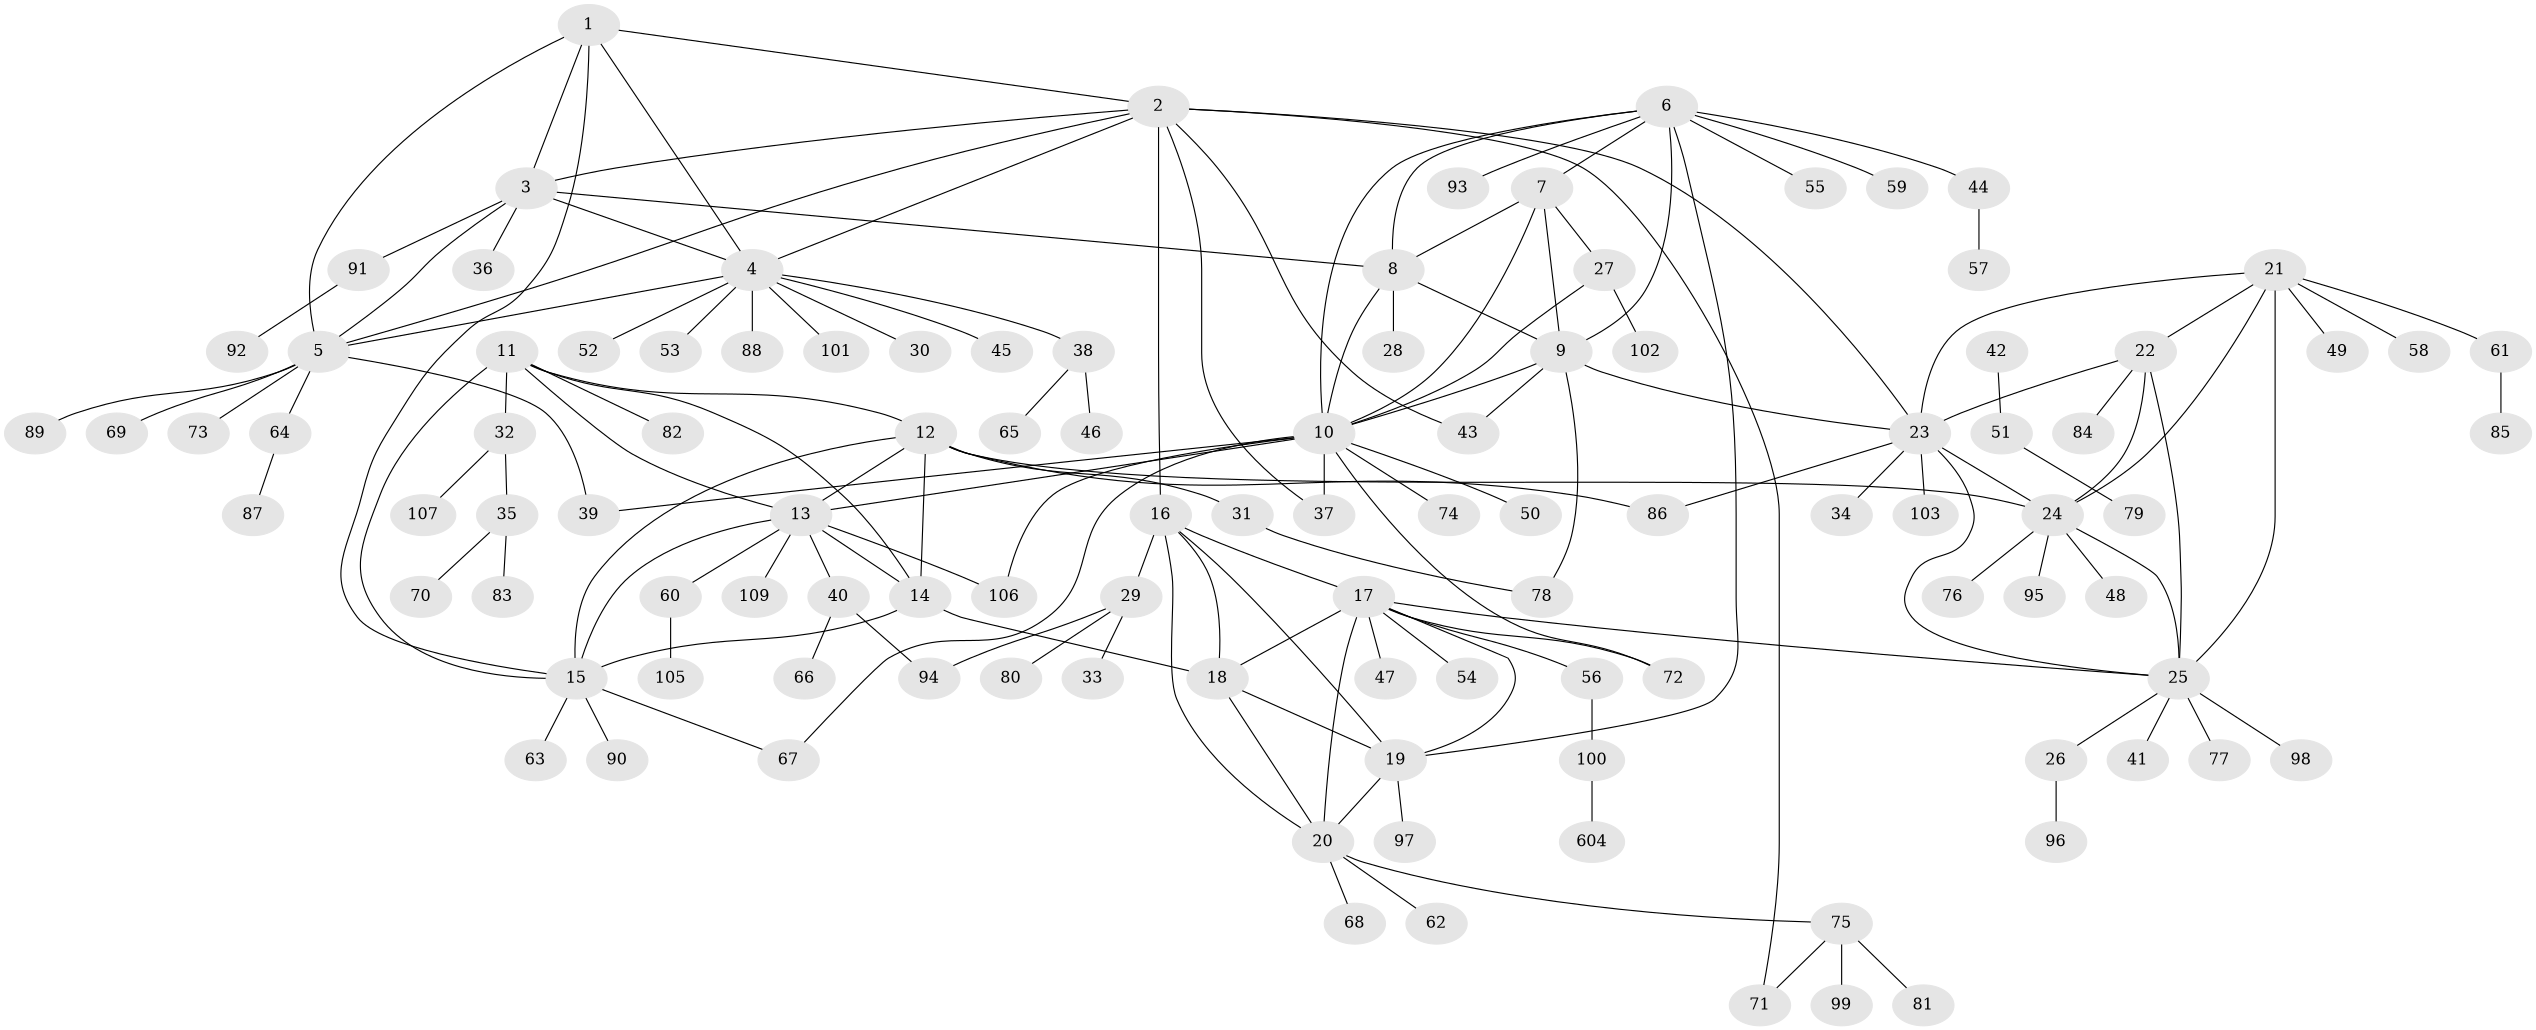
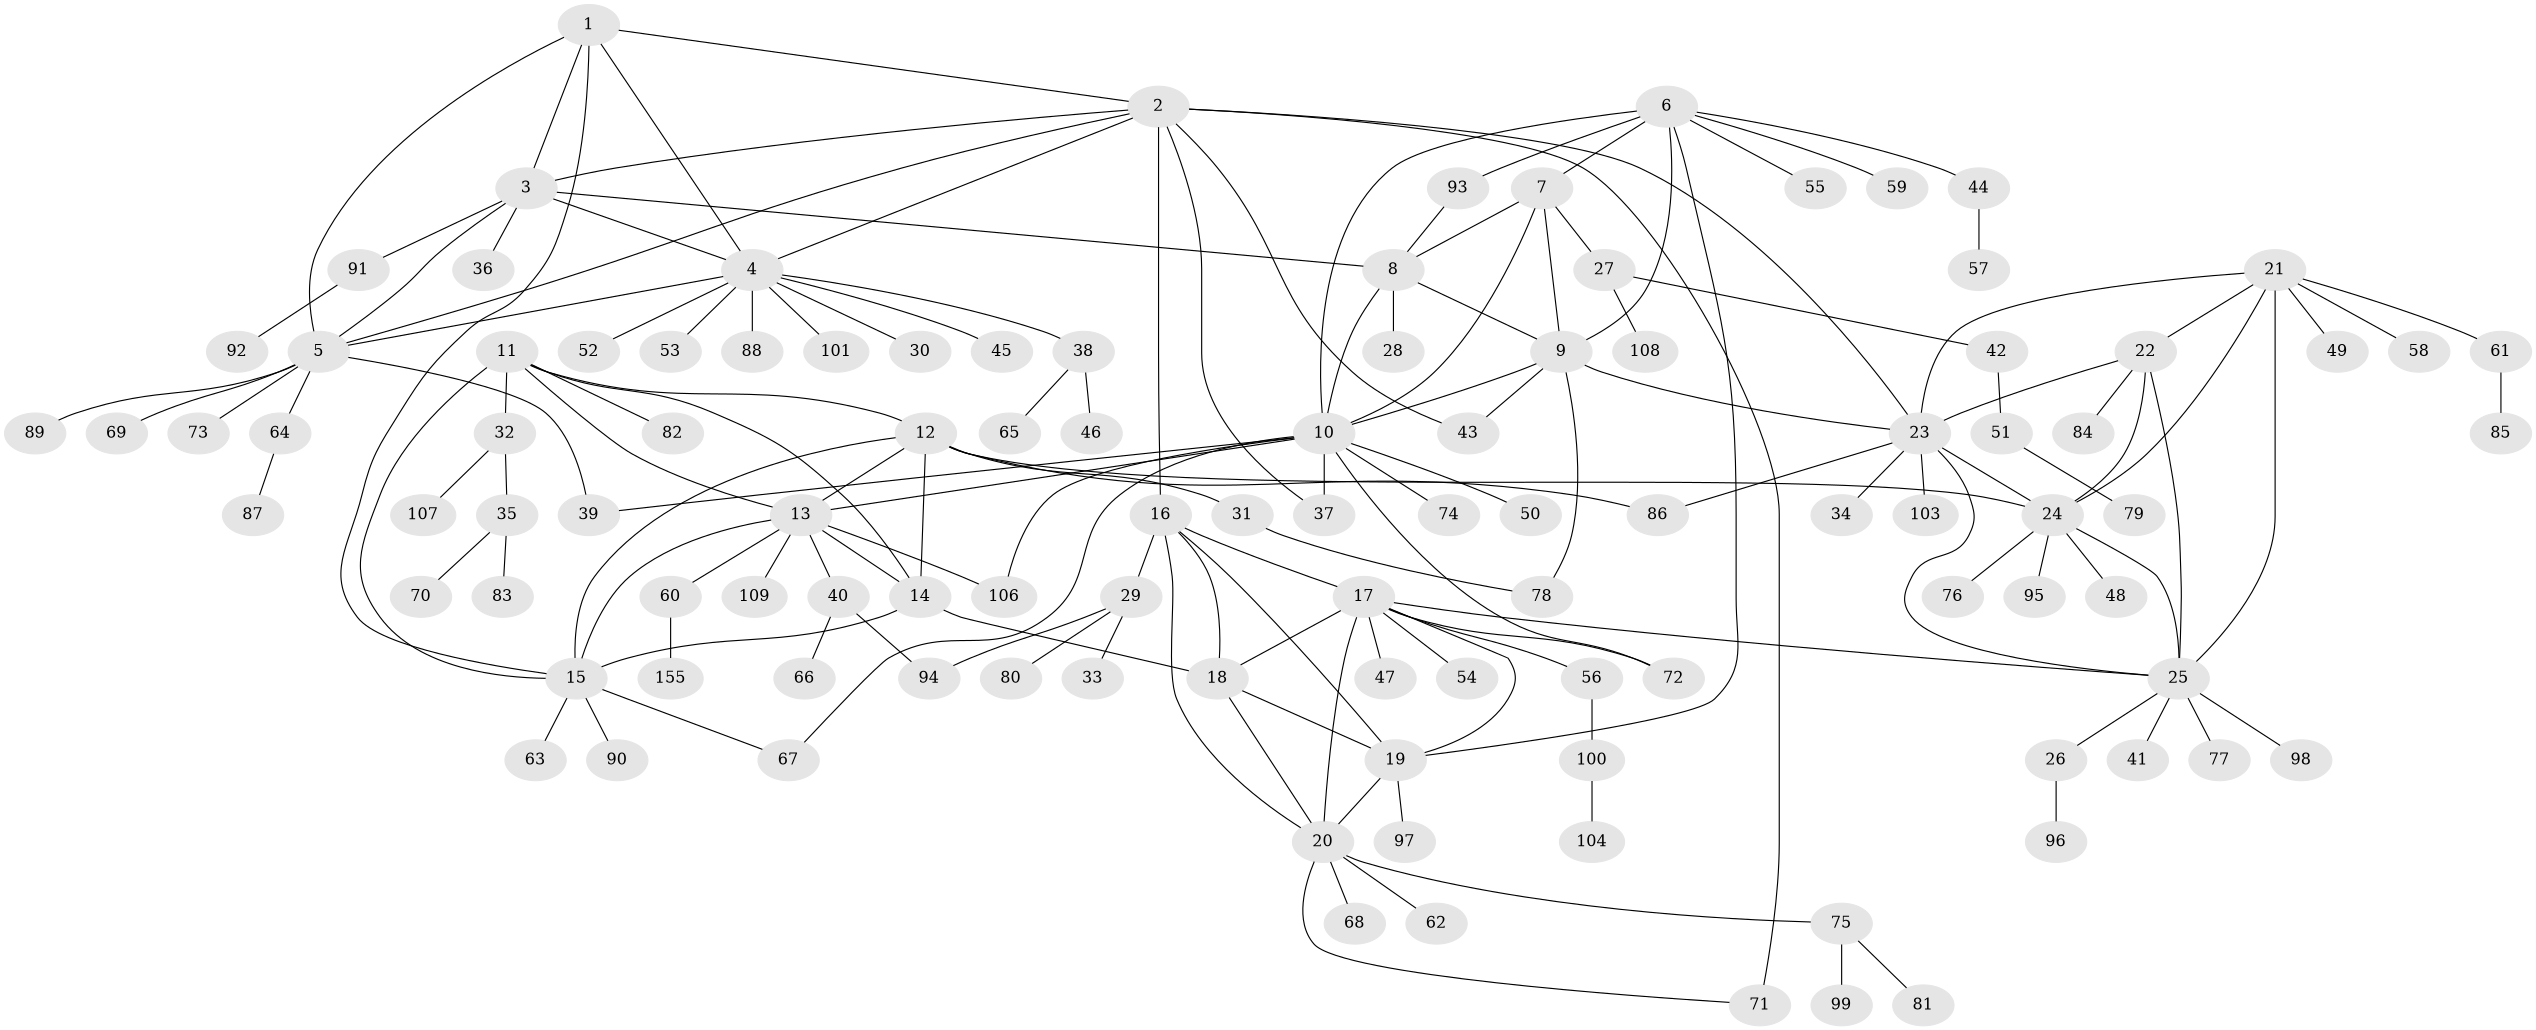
edge "6" -- "8": now "93" -- "8"
node "102": label "102" -> "108"
edge "27" -- "10": now "27" -- "42"
node "105": label "105" -> "155"
node "604": label "604" -> "104"
edge "75" -- "71": now "20" -- "71"
